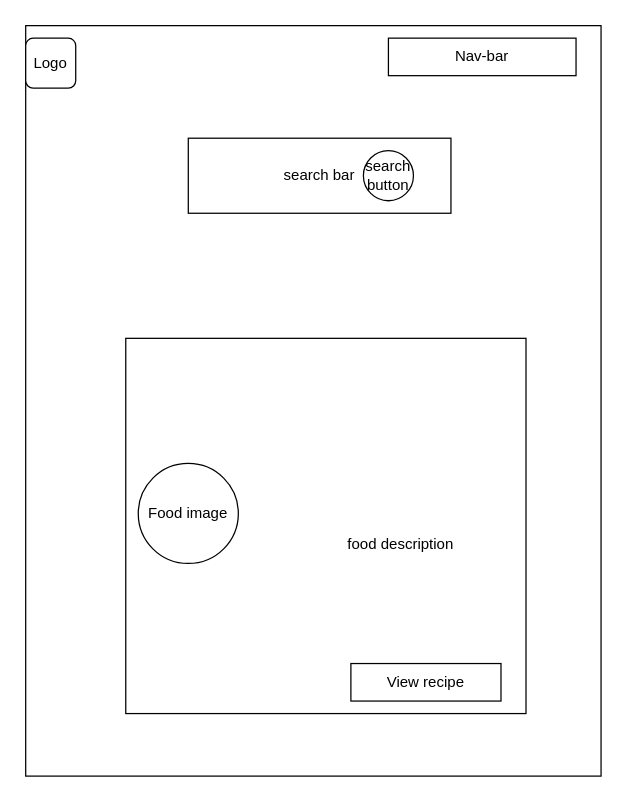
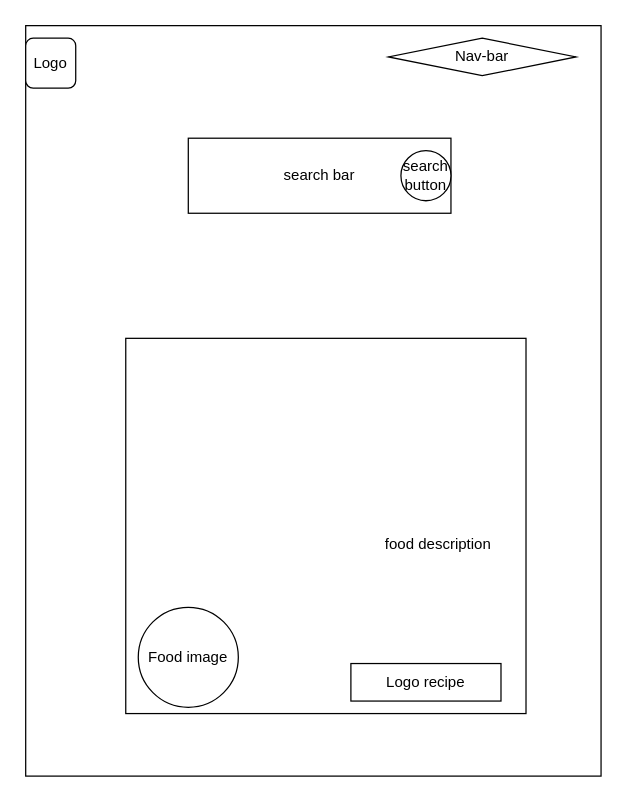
node "Nav-bar": shape rectangle -> diamond
node "search button": moved (388, 176) -> (426, 176)
node "Food image": moved (188, 513) -> (188, 657)
node "food description": moved (401, 544) -> (438, 544)
node "View recipe": label "View recipe" -> "Logo recipe"
